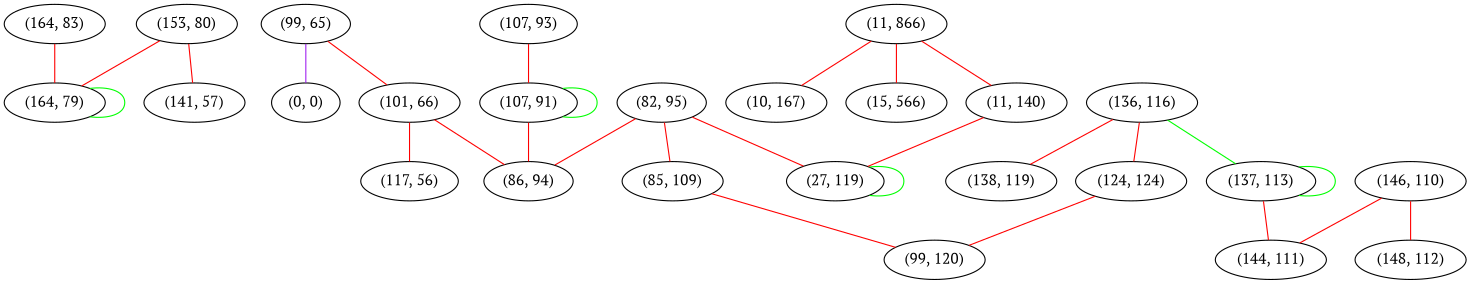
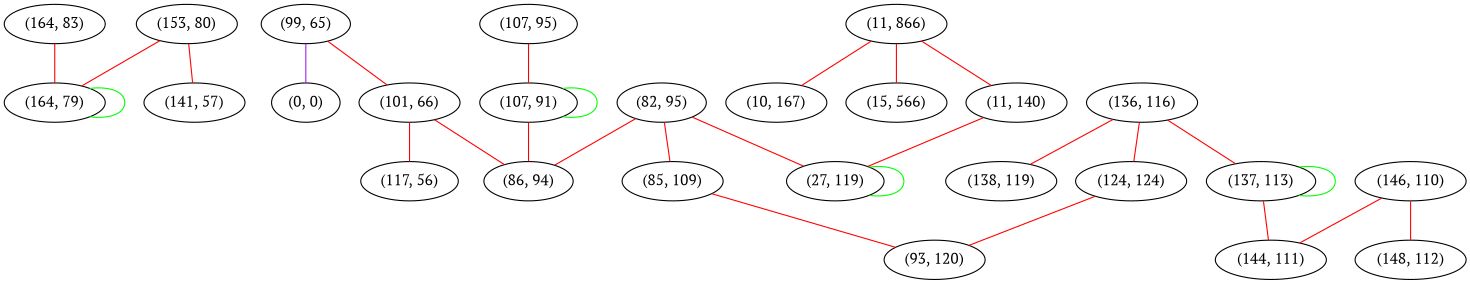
node "(107, 93)": label "(107, 93)" -> "(107, 95)"
edge "(136, 116)" -- "(137, 113)": color green -> red
node "(99, 120)": label "(99, 120)" -> "(93, 120)"
